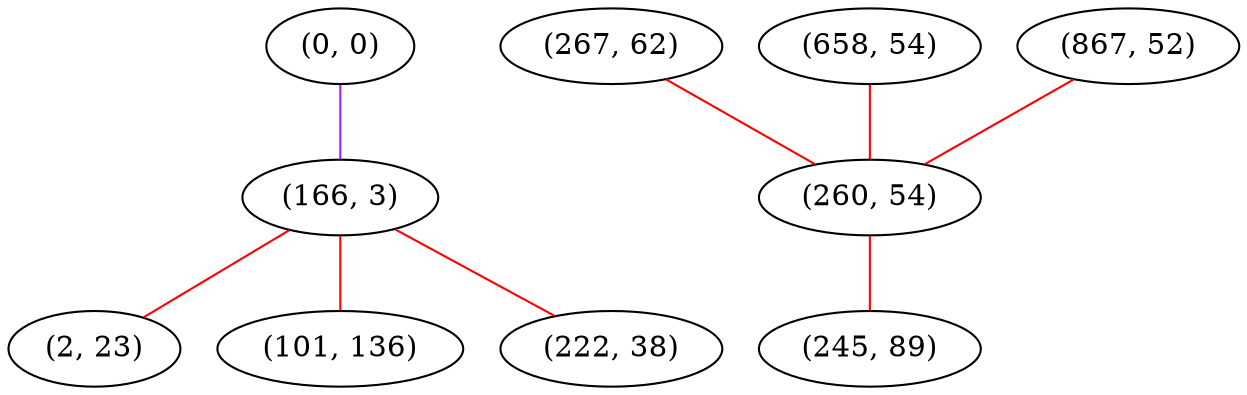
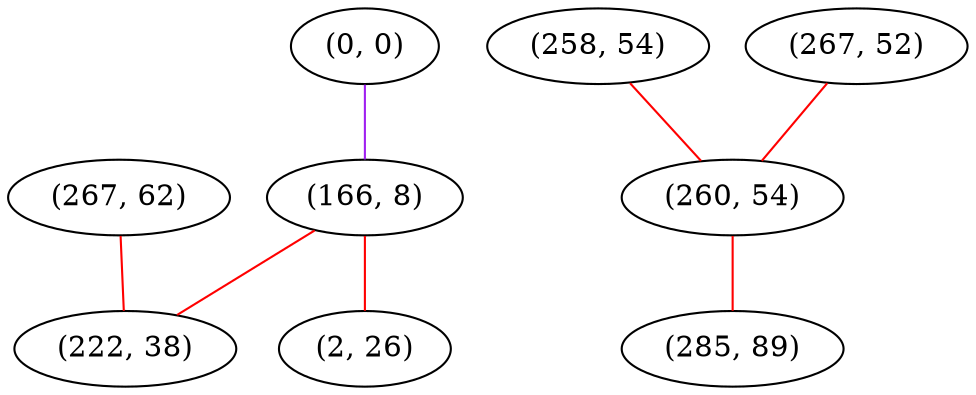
node "(658, 54)": label "(658, 54)" -> "(258, 54)"
node "(867, 52)": label "(867, 52)" -> "(267, 52)"
edge "(267, 62)" -- "(260, 54)": now "(267, 62)" -- "(222, 38)"
node "(166, 3)": label "(166, 3)" -> "(166, 8)"
node "(2, 23)": label "(2, 23)" -> "(2, 26)"
node "(101, 136)": removed
node "(245, 89)": label "(245, 89)" -> "(285, 89)"
